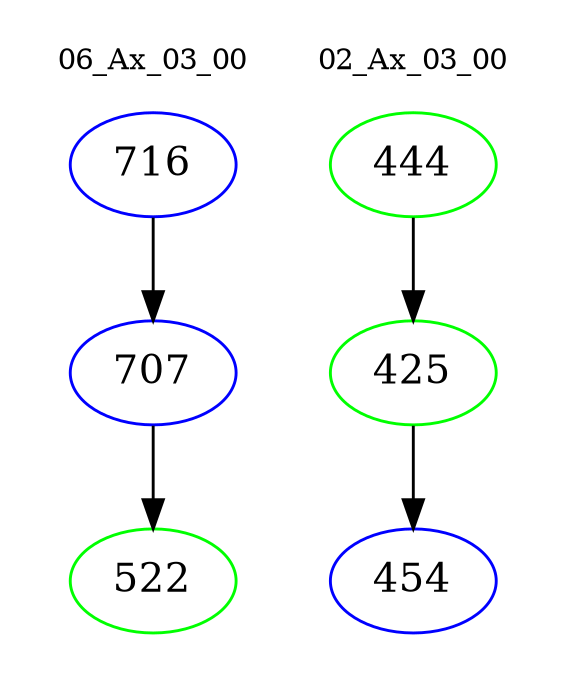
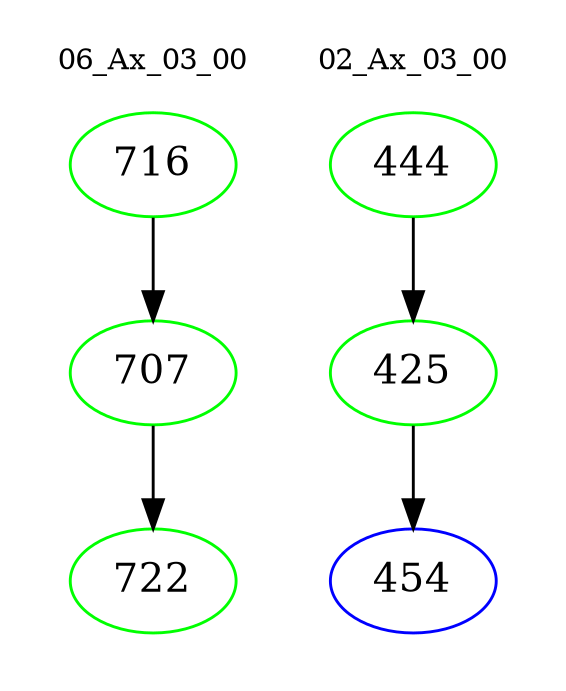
node "716": color blue -> green
node "707": color blue -> green
node "522": label "522" -> "722"
